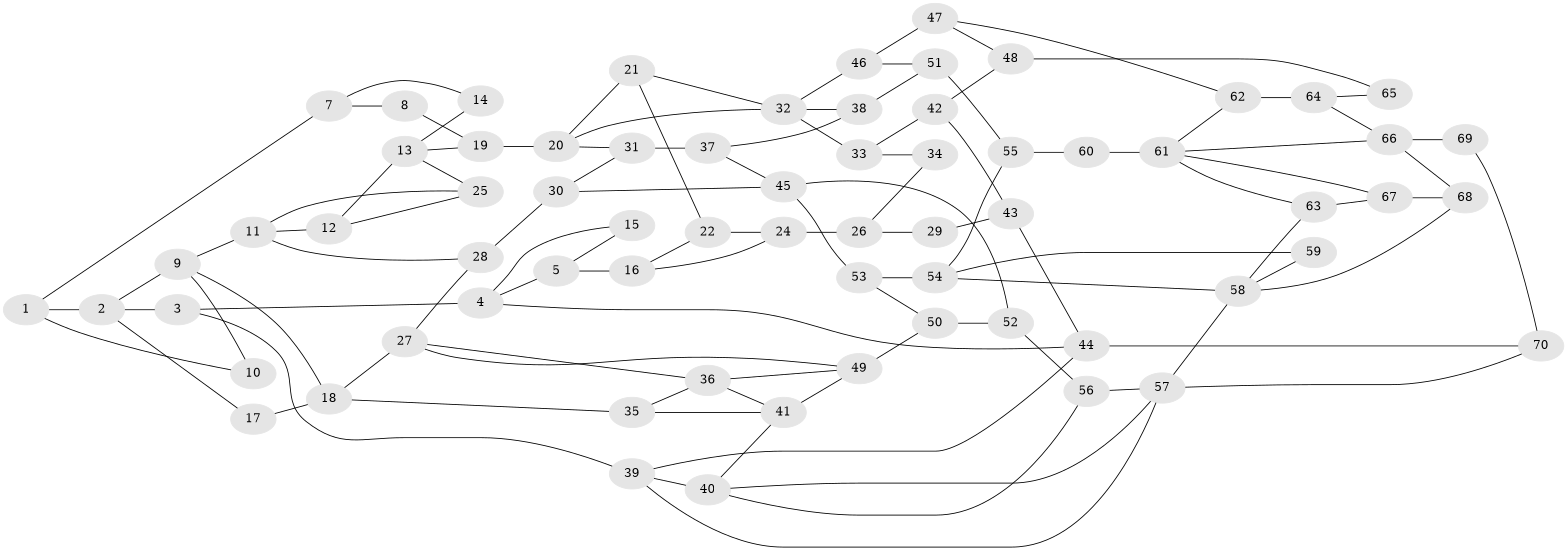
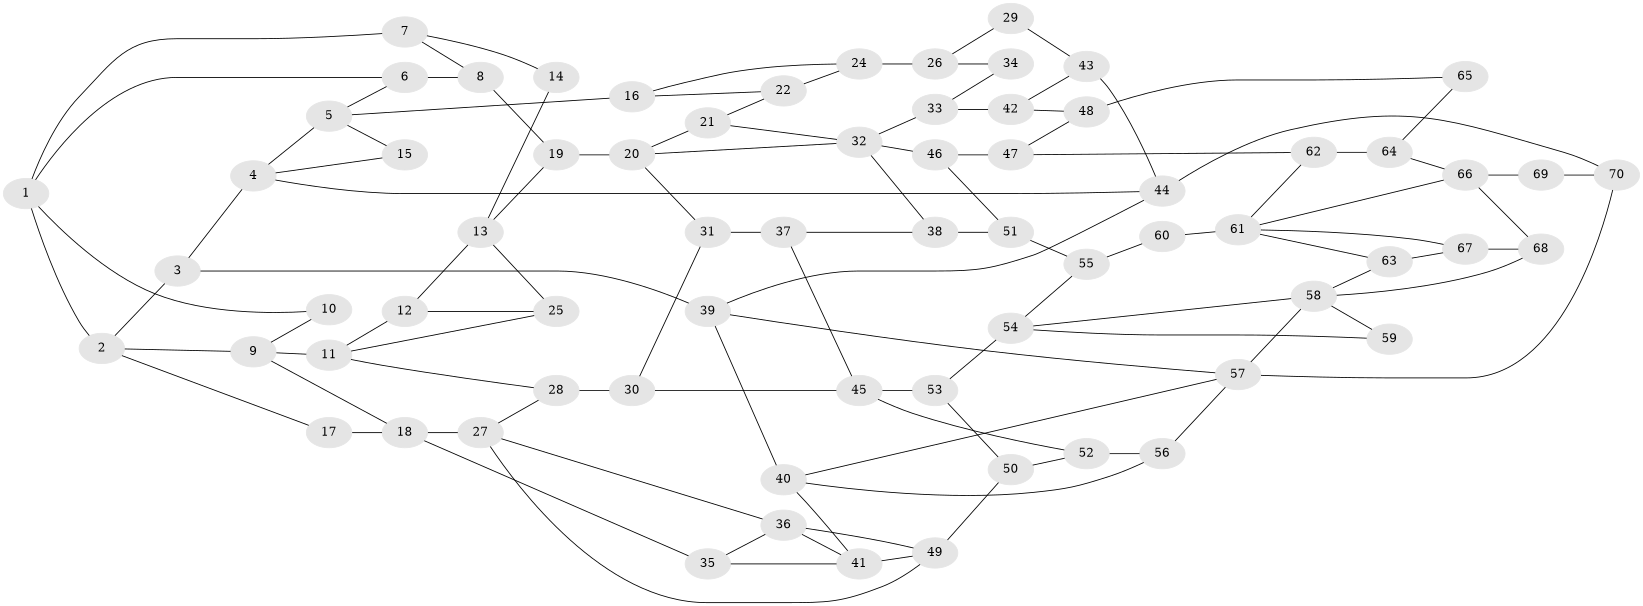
node "6": added
